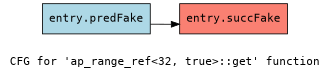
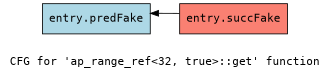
edge "entry.predFake" -> "entry.succFake": reversed
